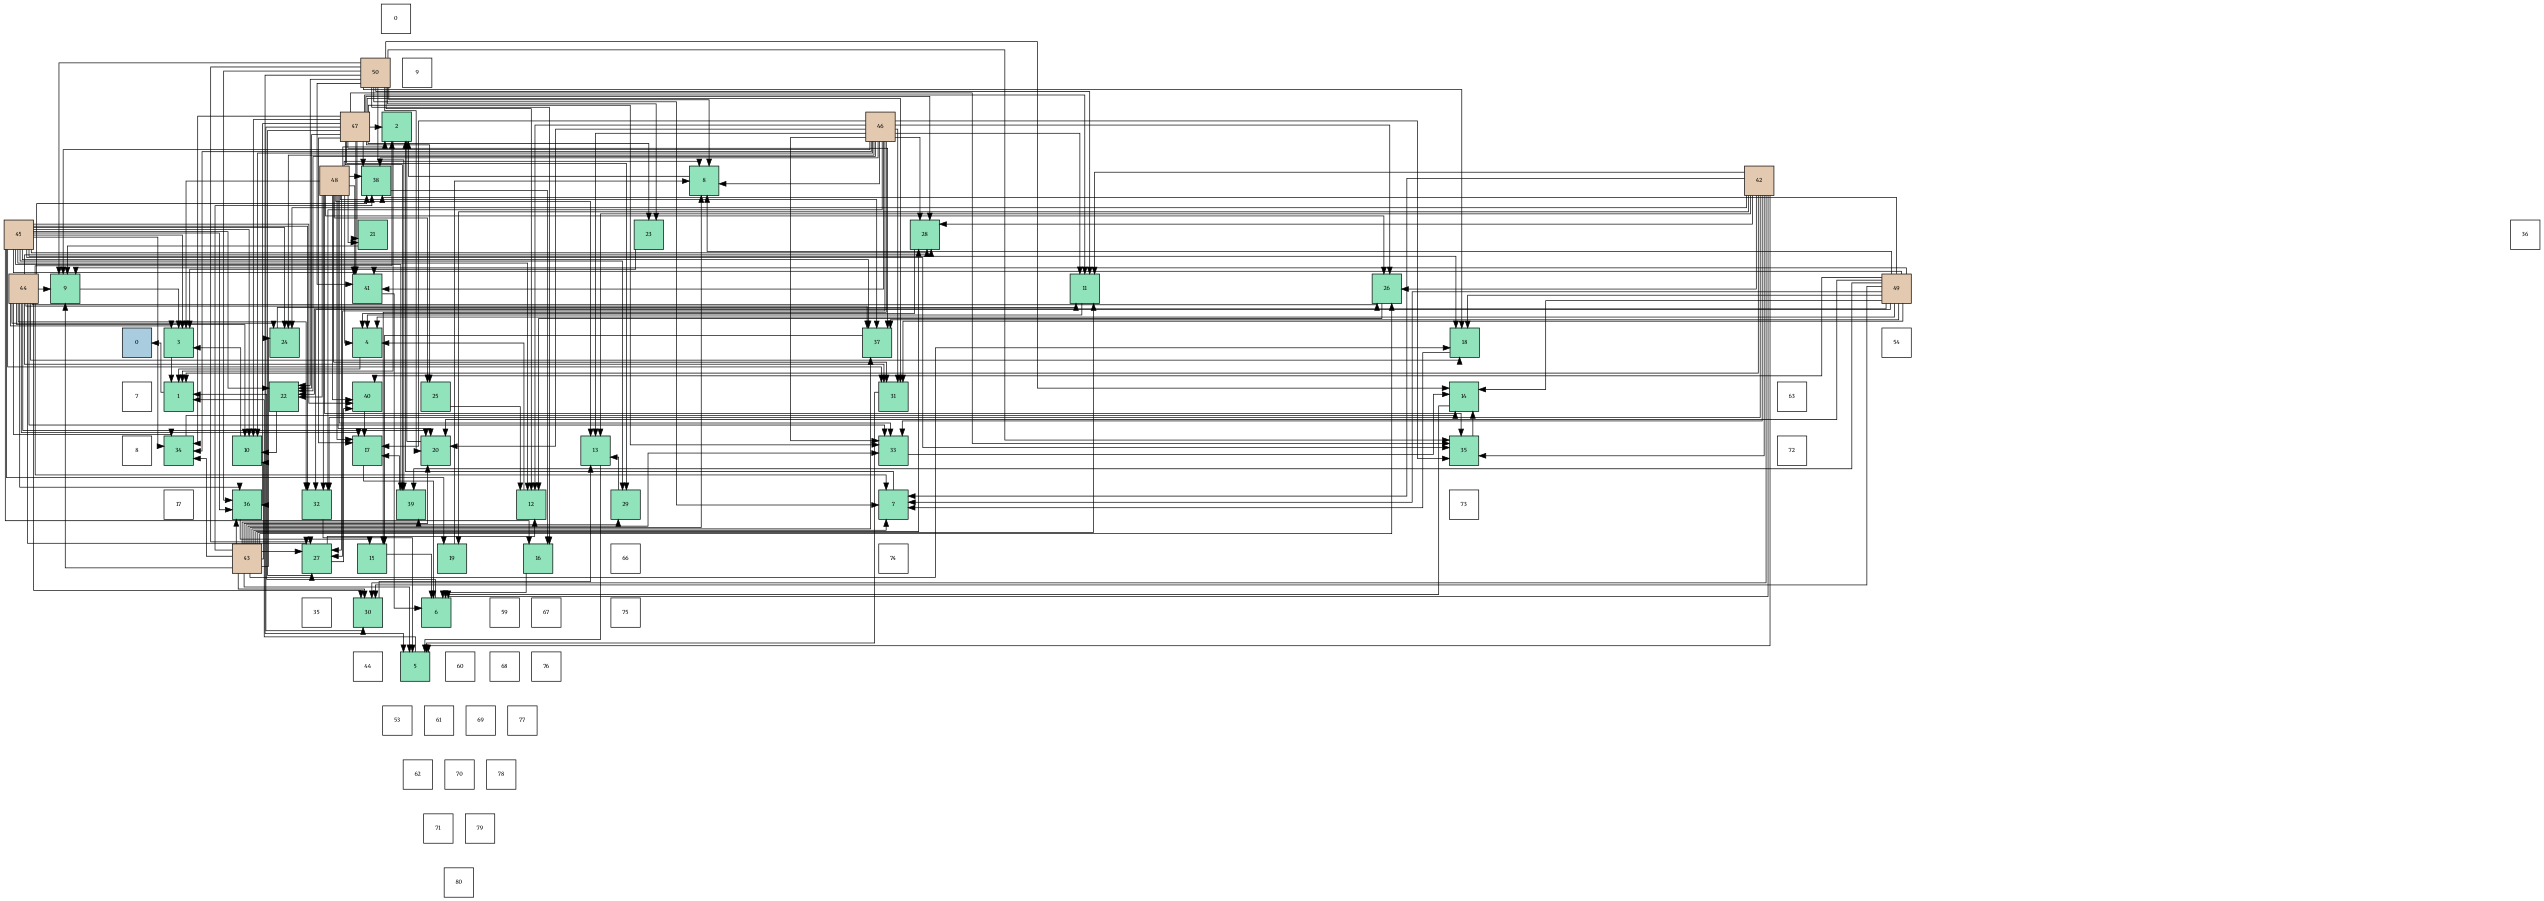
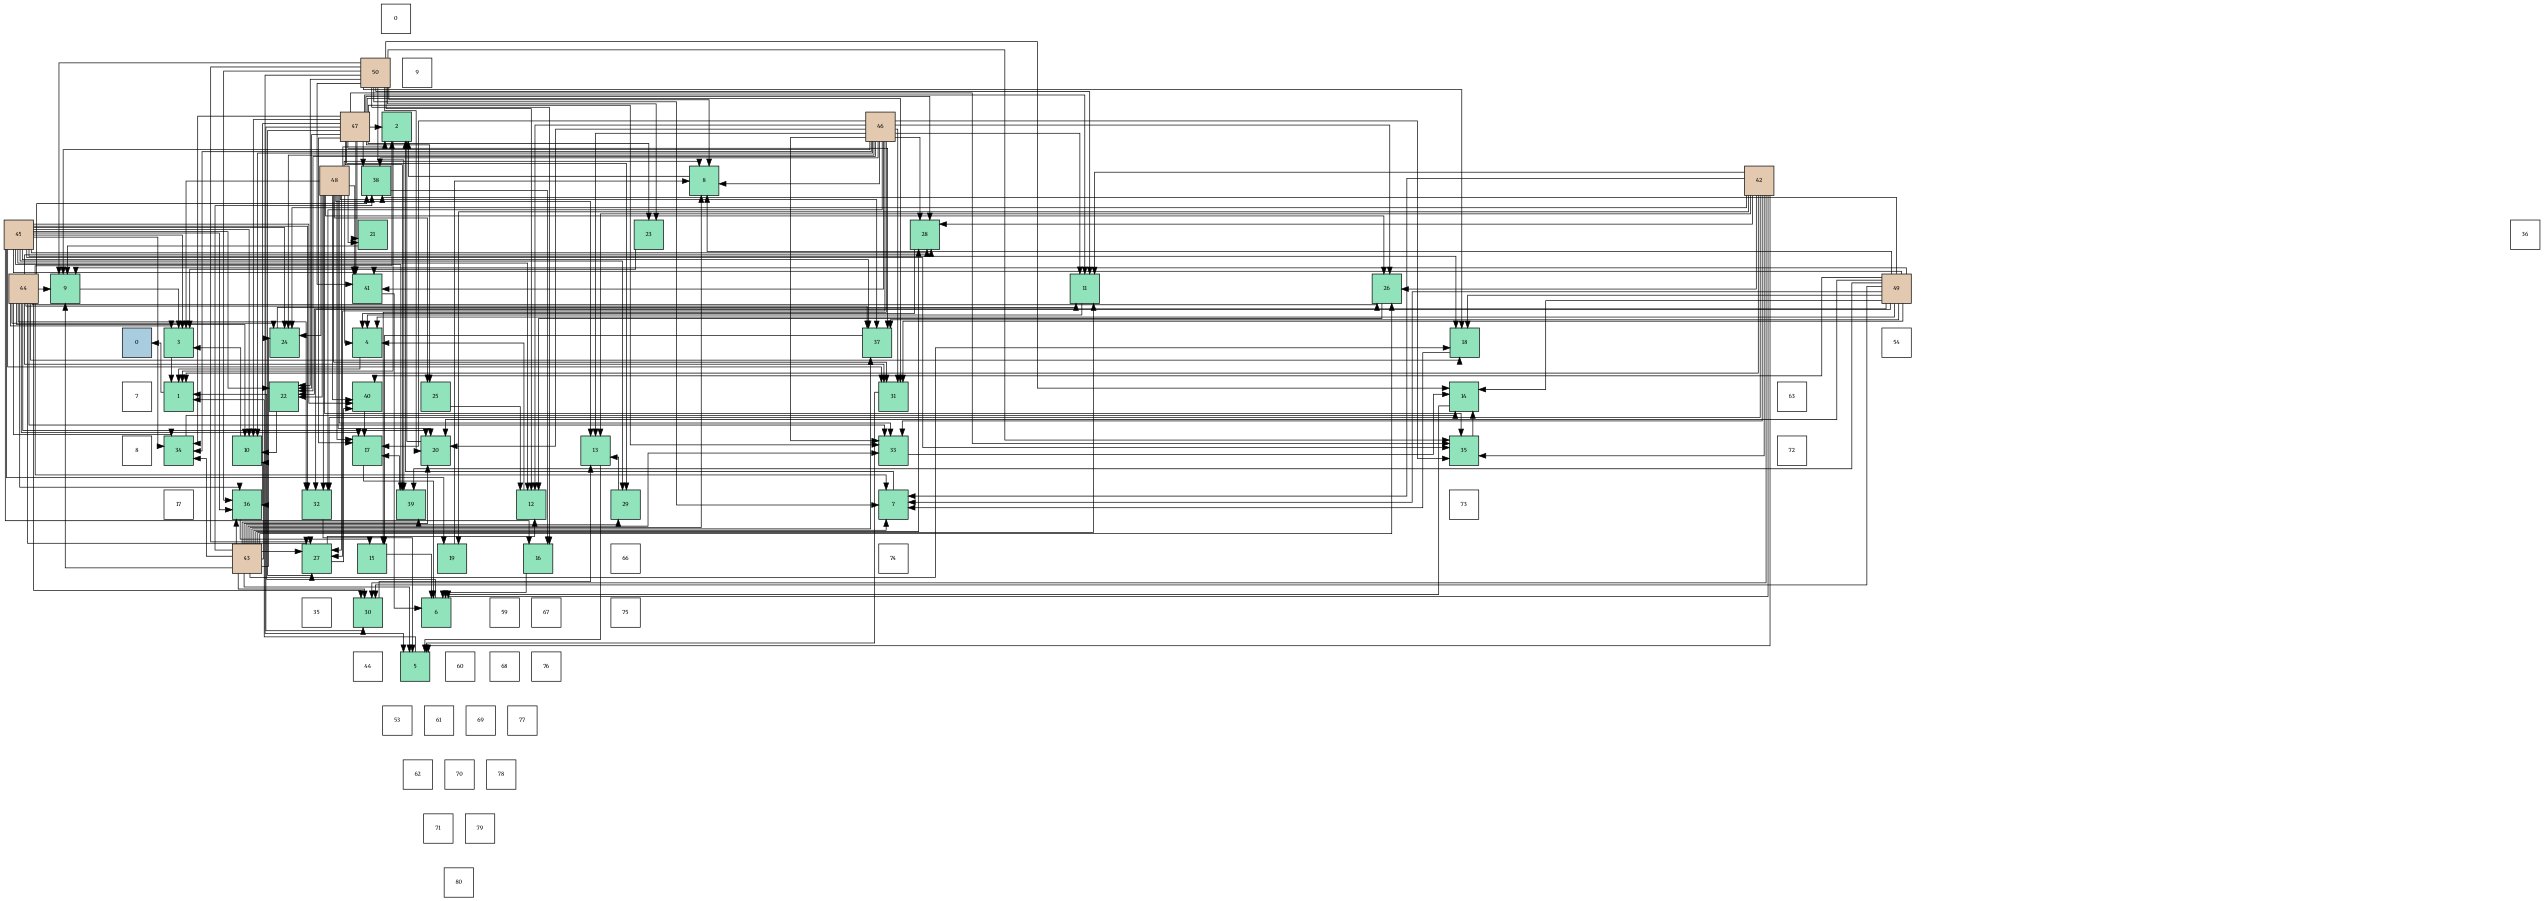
edge "48" -> "38": now "48" -> "24"
